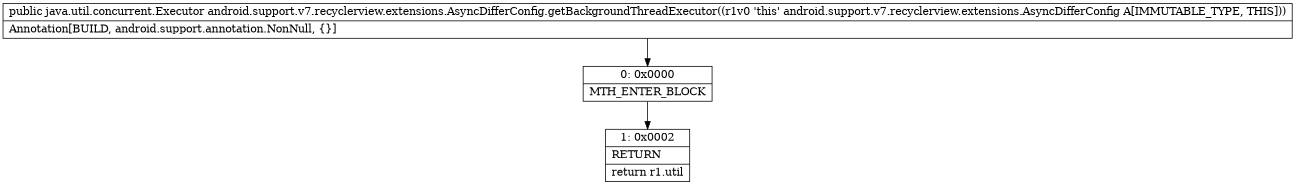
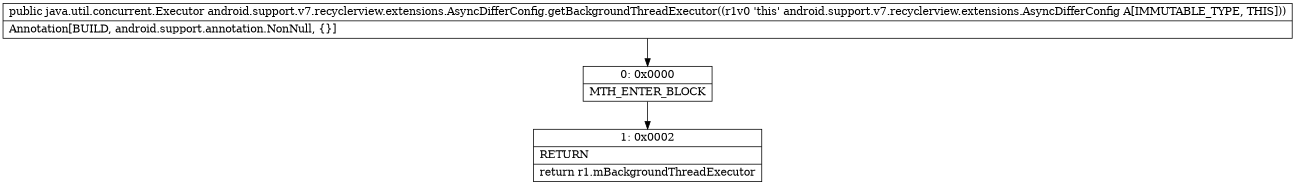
node "1: 0x0002": text "return r1.util" -> "return r1.mBackgroundThreadExecutor"
